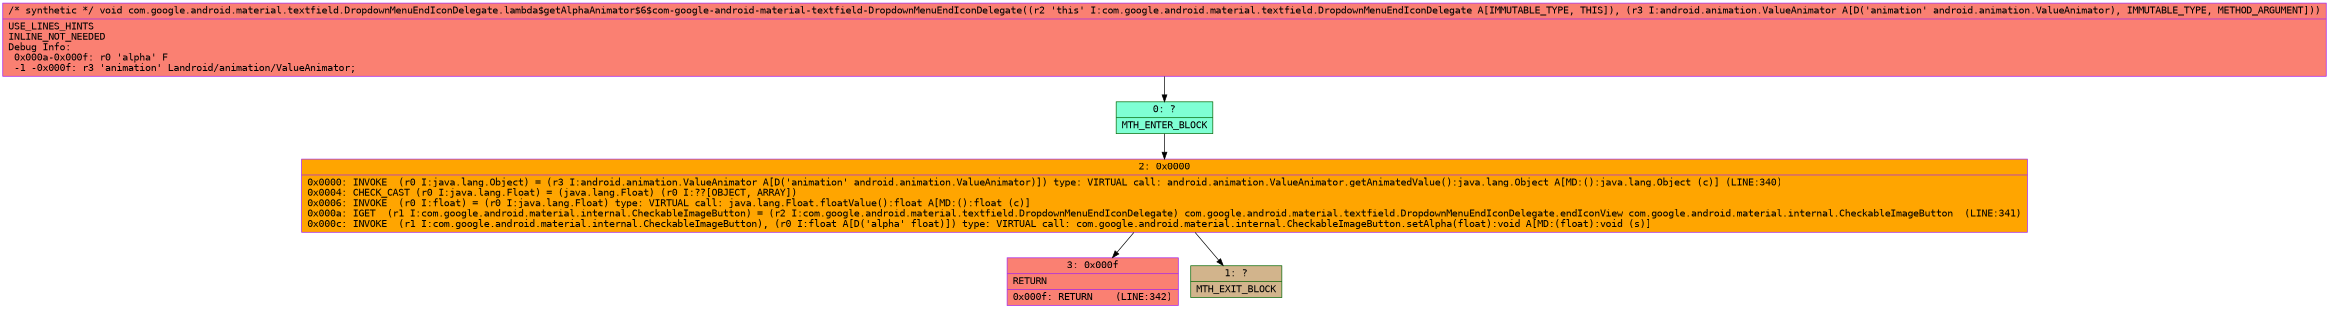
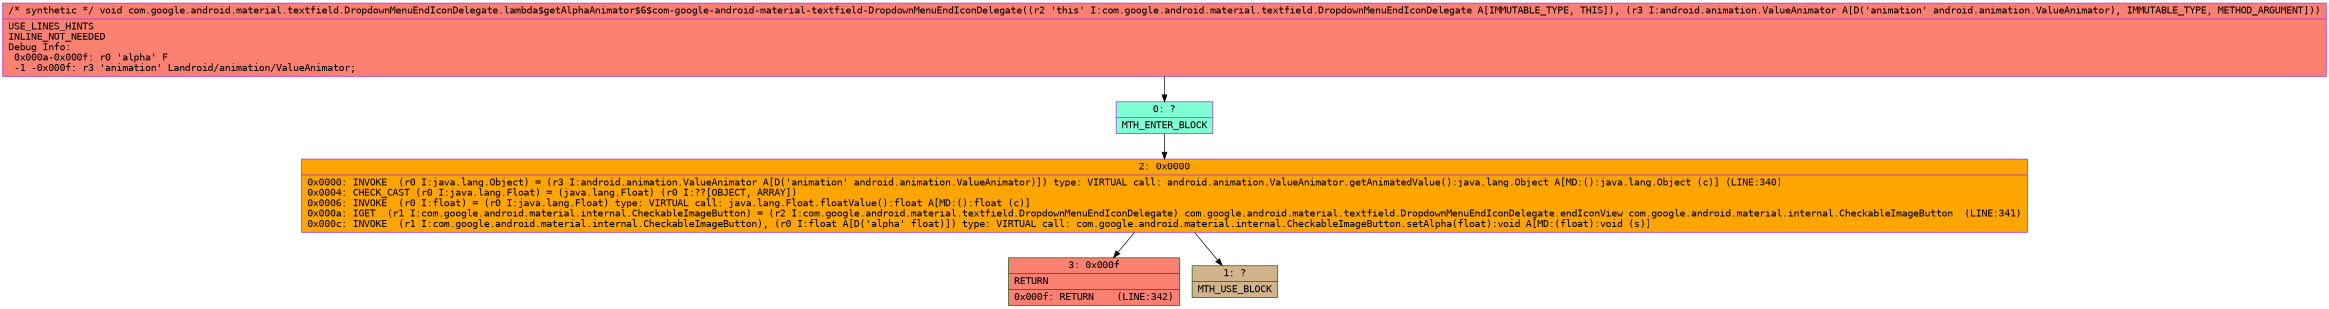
node "0: ?": color darkgreen -> purple
node "3: 0x000f": color purple -> darkgreen
node "1: ?": text "MTH_EXIT_BLOCK" -> "MTH_USE_BLOCK"
